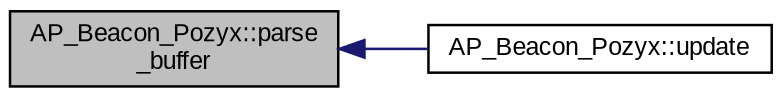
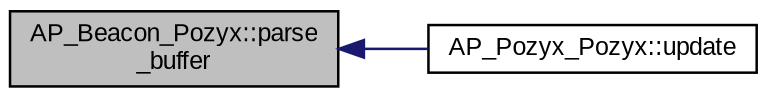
node "AP_Beacon_Pozyx::update": label "AP_Beacon_Pozyx::update" -> "AP_Pozyx_Pozyx::update"
